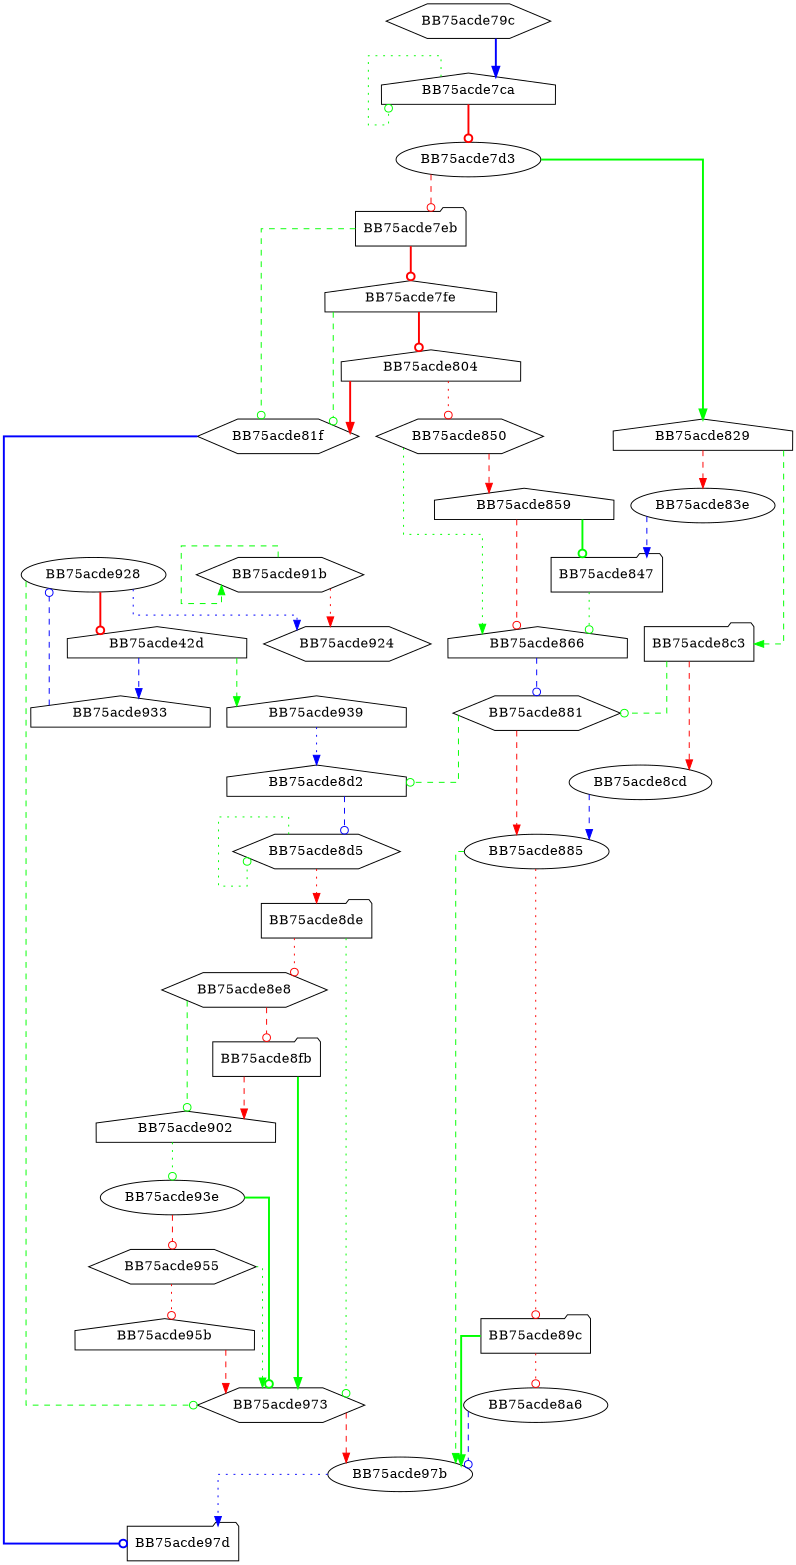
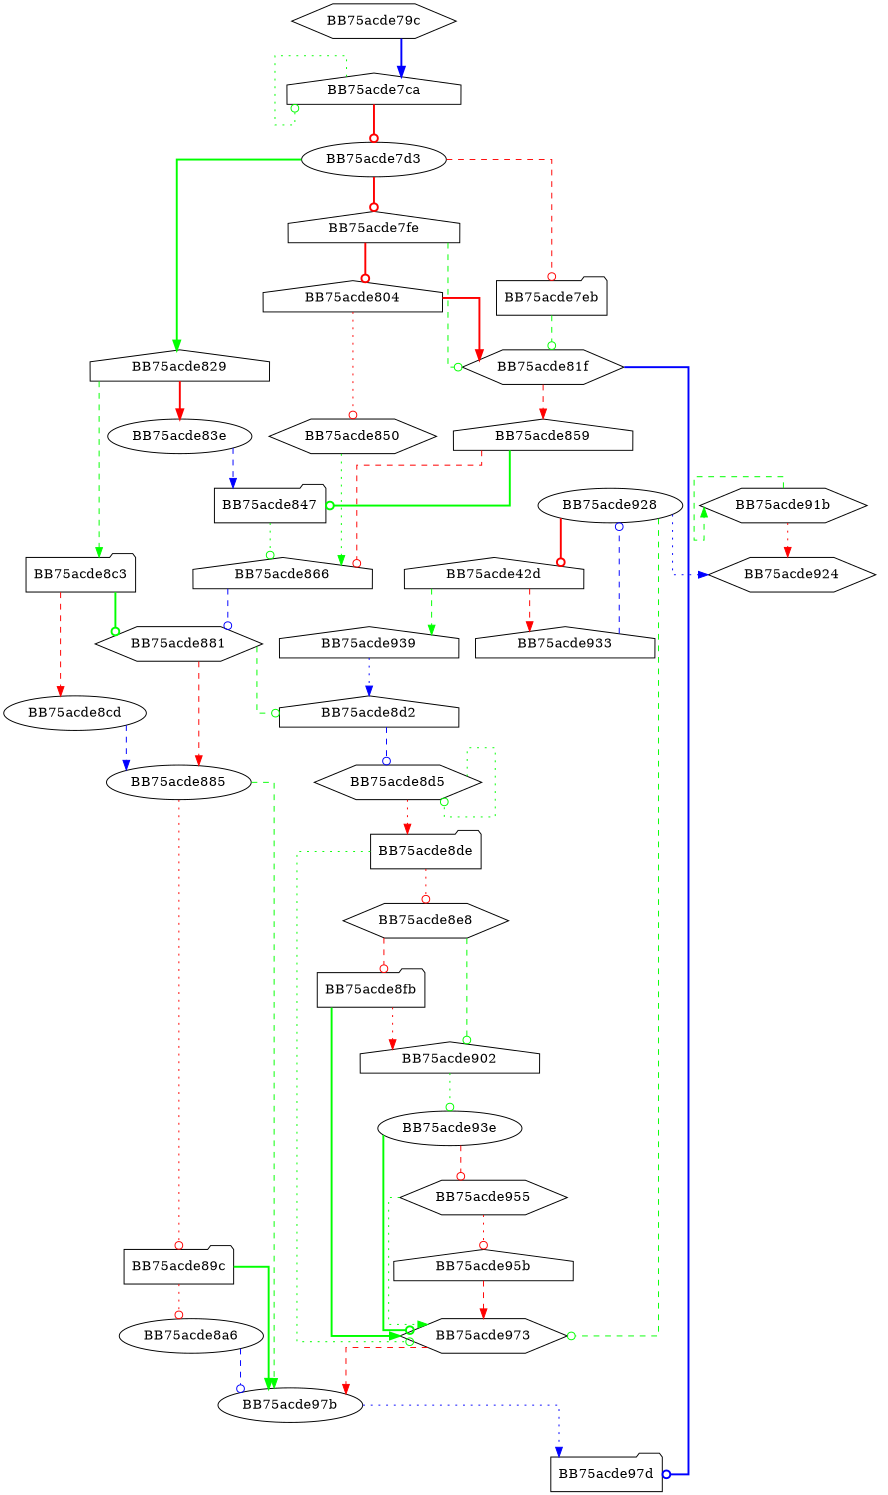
edge "BB75acde7eb" -> "BB75acde7fe": now "BB75acde7d3" -> "BB75acde7fe"
edge "BB75acde829" -> "BB75acde83e": style dashed -> bold
edge "BB75acde850" -> "BB75acde859": now "BB75acde81f" -> "BB75acde859"
edge "BB75acde42d" -> "BB75acde933": color blue -> red
edge "BB75acde8c3" -> "BB75acde881": style dashed -> bold
edge "BB75acde8fb" -> "BB75acde902": style dashed -> dotted
